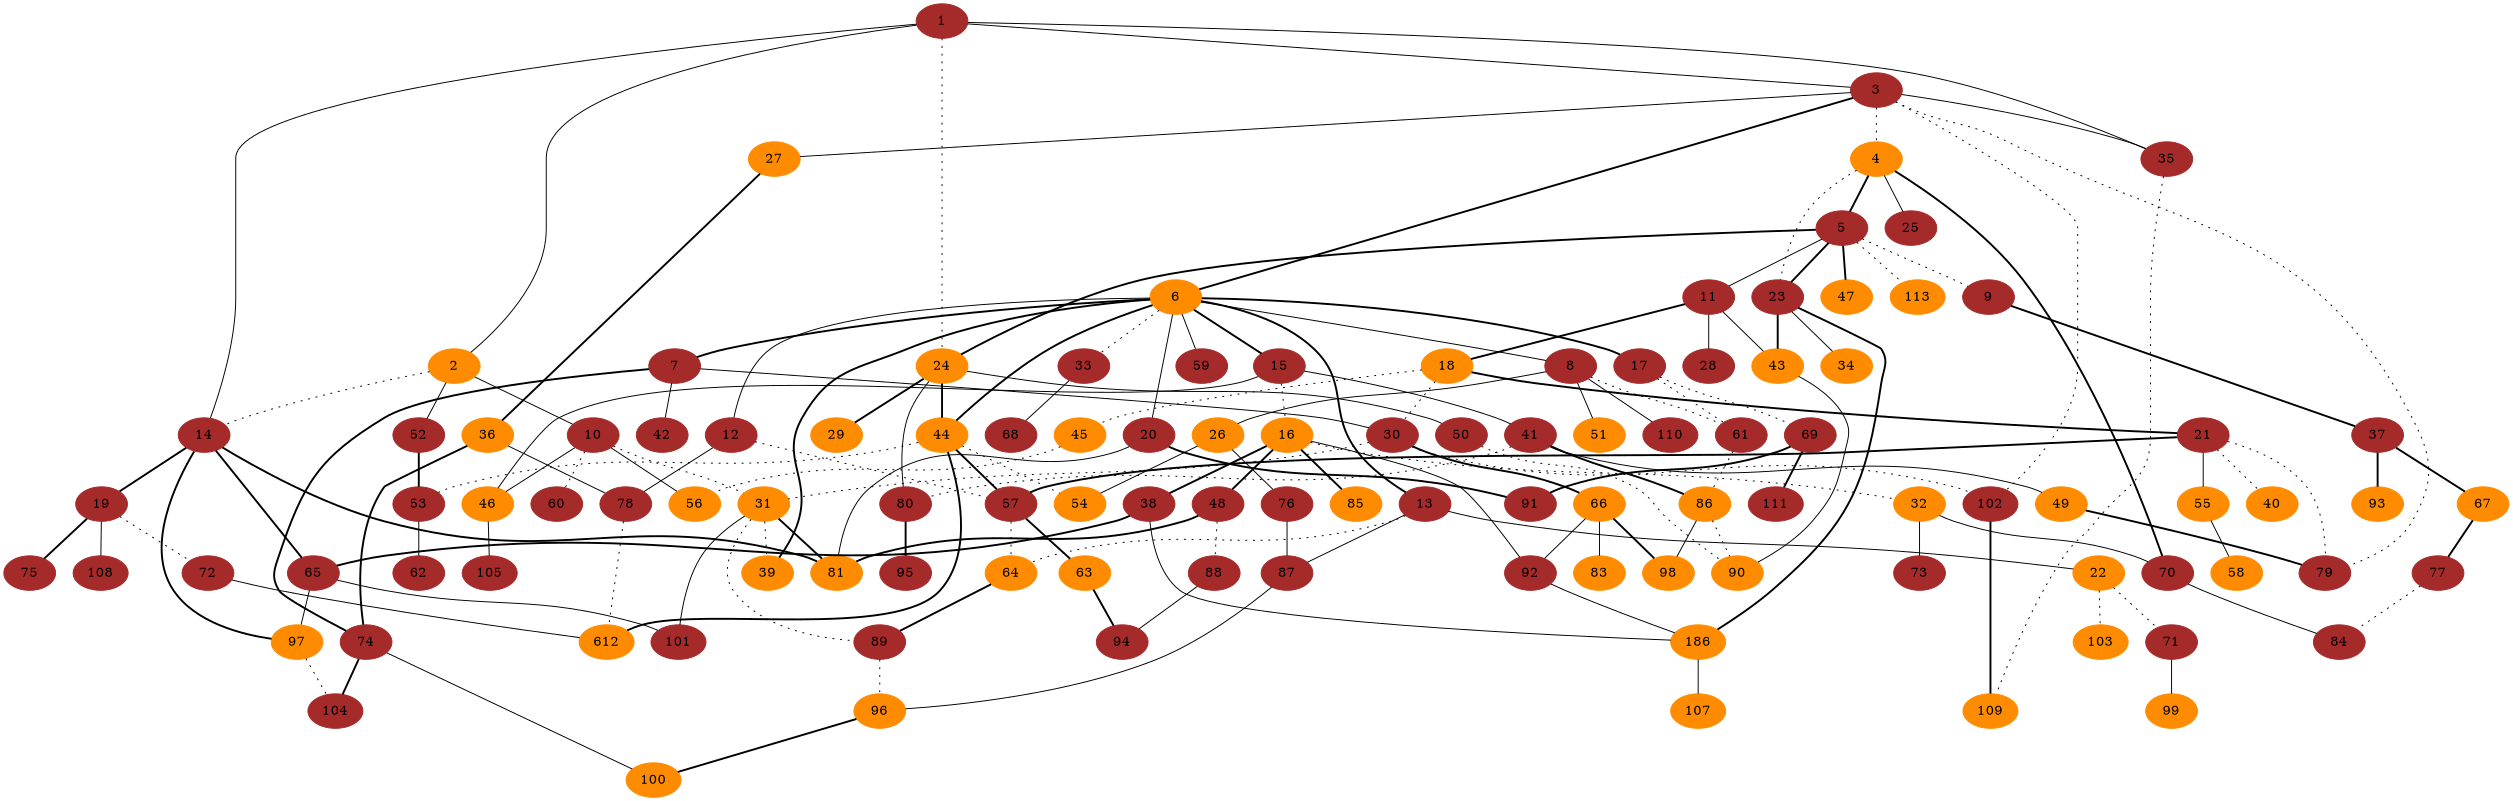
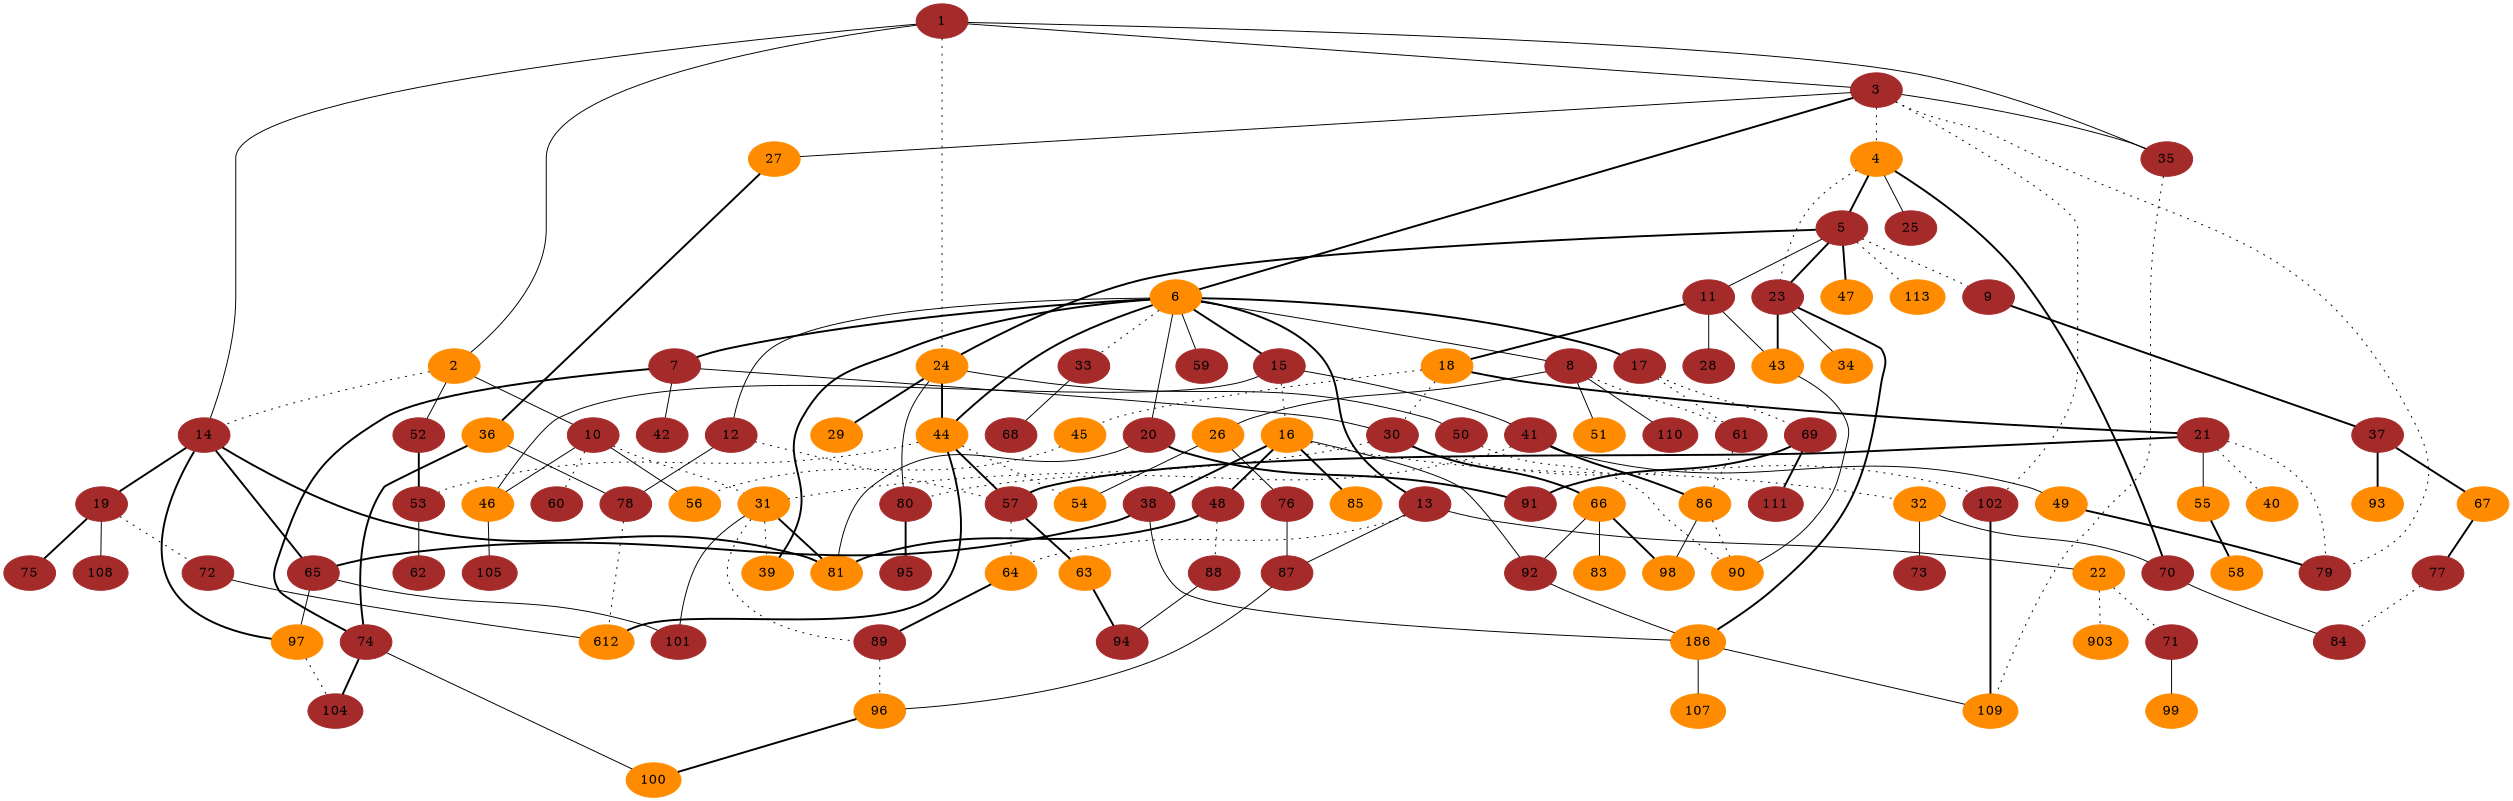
edge "55" -- "58": style solid -> bold
node "103": label "103" -> "903"
edge "186" -- "109": added
